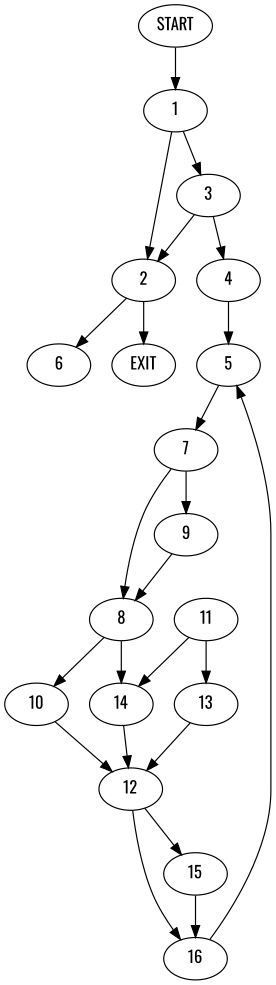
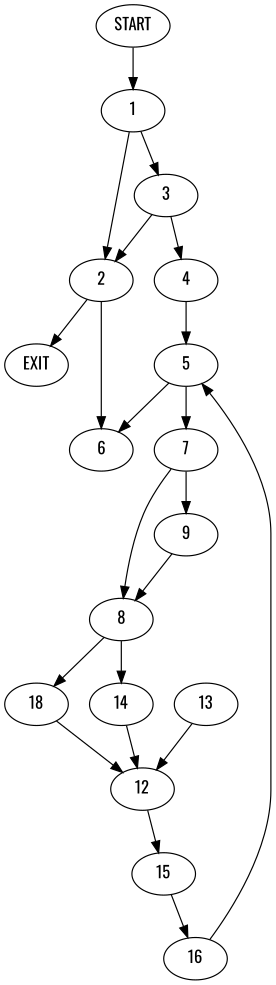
edge "5" -> "6": added
node "11": removed
node "10": label "10" -> "18"
edge "12" -> "16": removed
